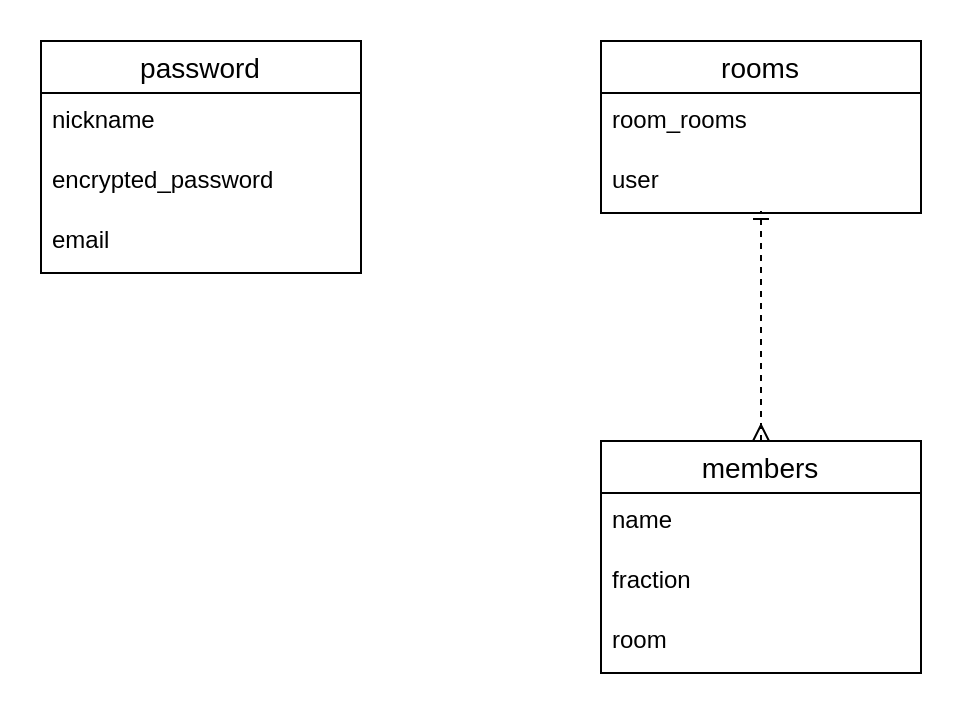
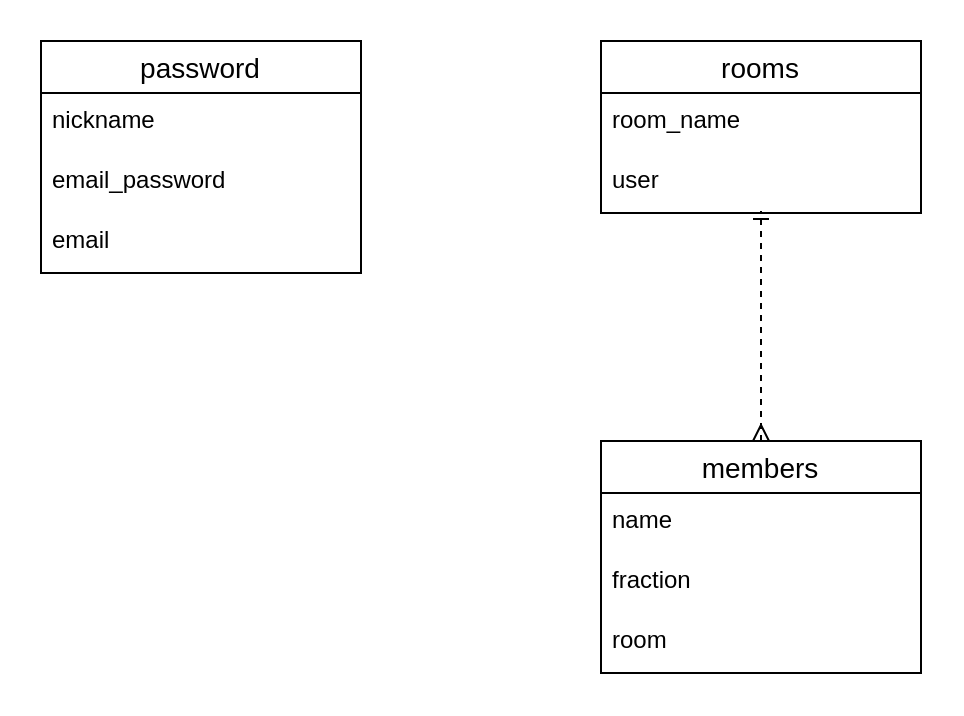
node "room_rooms": label "room_rooms" -> "room_name"
node "encrypted_password": label "encrypted_password" -> "email_password"
